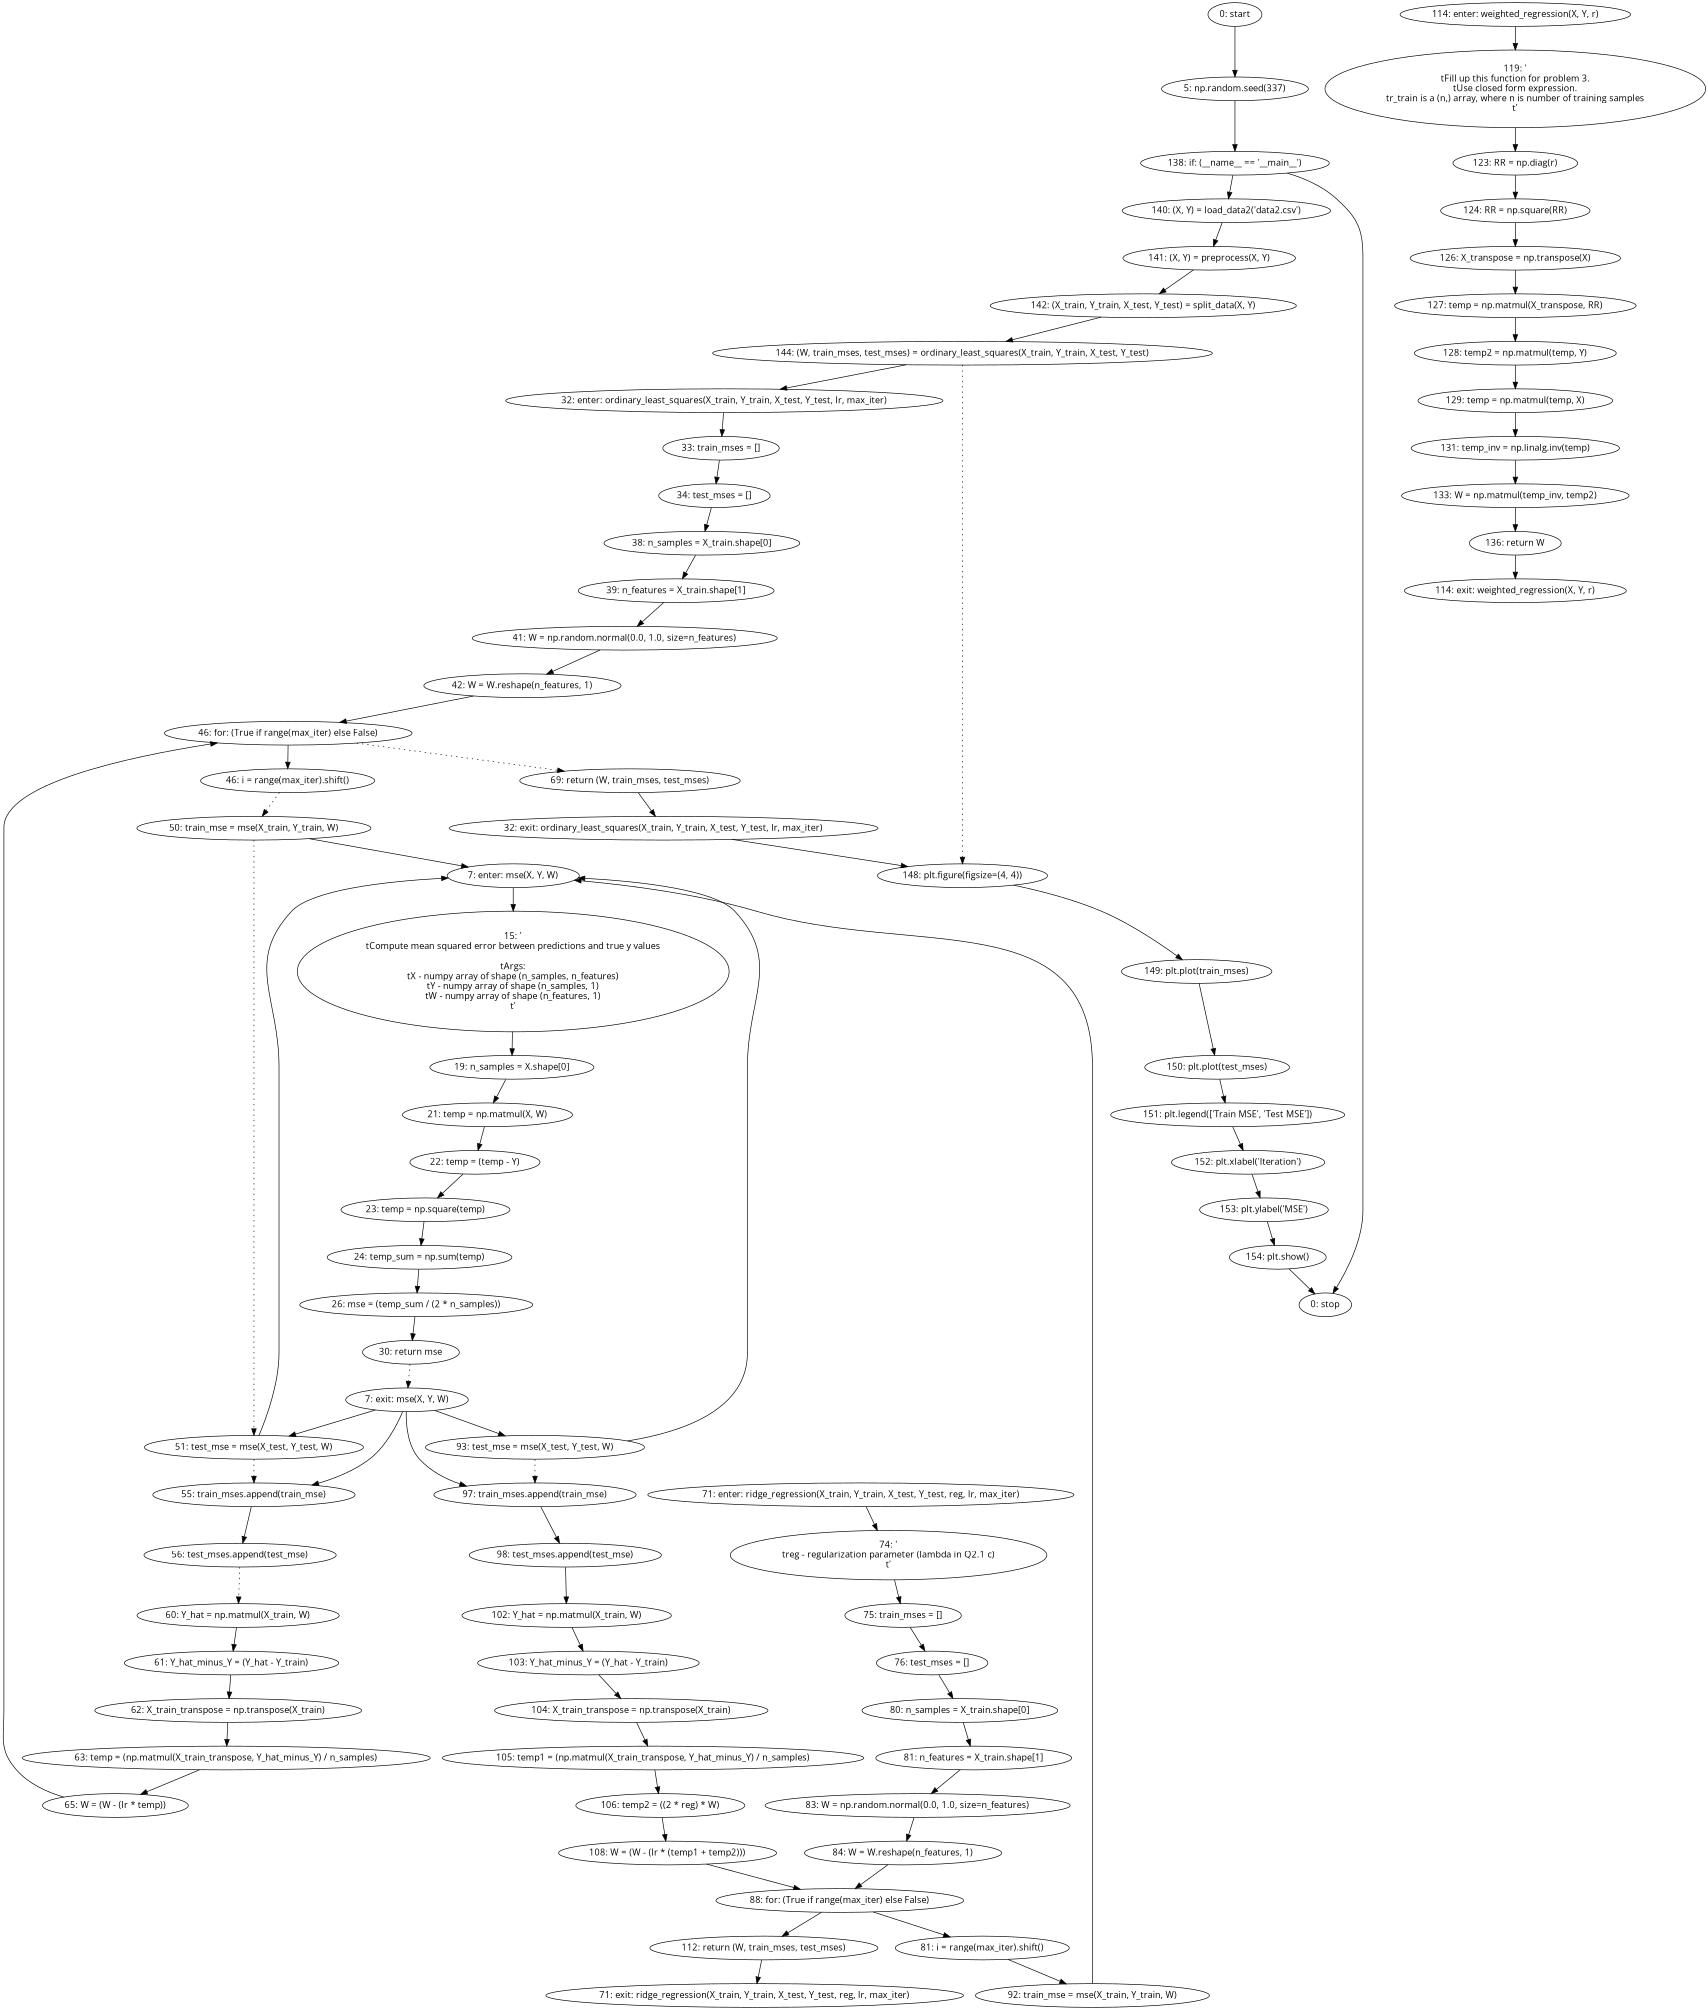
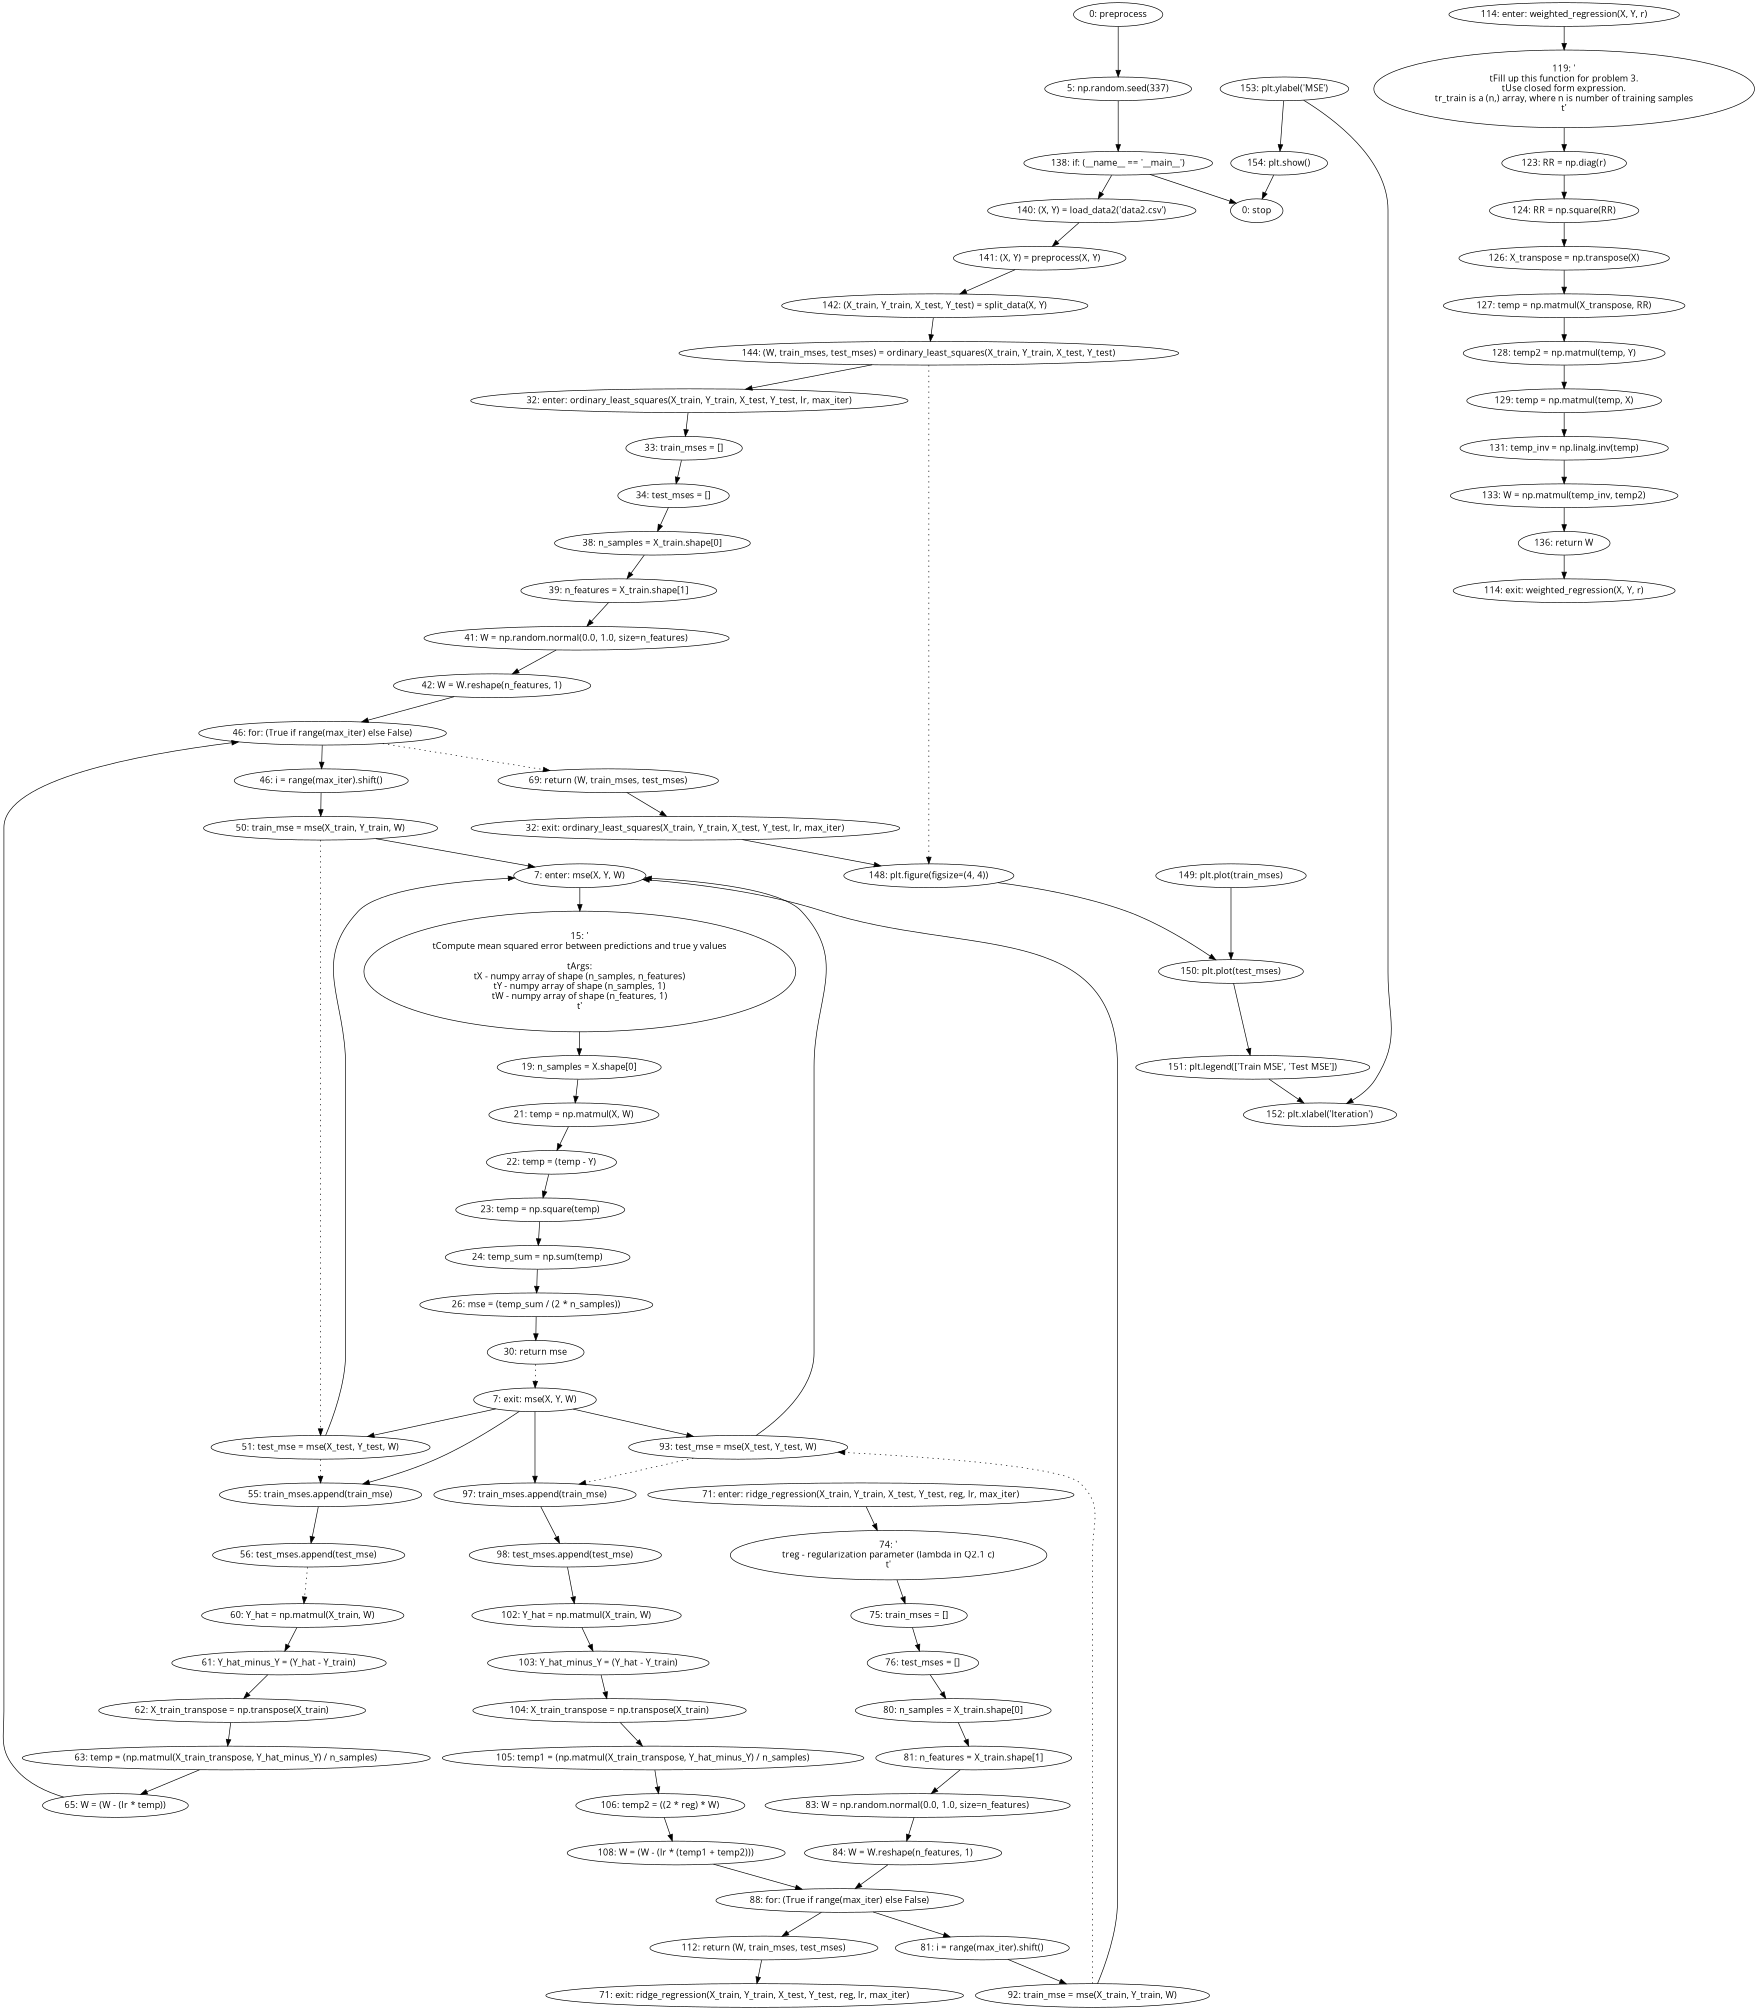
node "0: start": label "0: start" -> "0: preprocess"
edge "46: i = range(max_iter).shift()" -> "50: train_mse = mse(X_train, Y_train, W)": style dotted -> solid
edge "148: plt.figure(figsize=(4, 4))" -> "149: plt.plot(train_mses)": now "148: plt.figure(figsize=(4, 4))" -> "150: plt.plot(test_mses)"
edge "152: plt.xlabel('Iteration')" -> "153: plt.ylabel('MSE')": reversed
edge "92: train_mse = mse(X_train, Y_train, W)" -> "93: test_mse = mse(X_test, Y_test, W)": added
